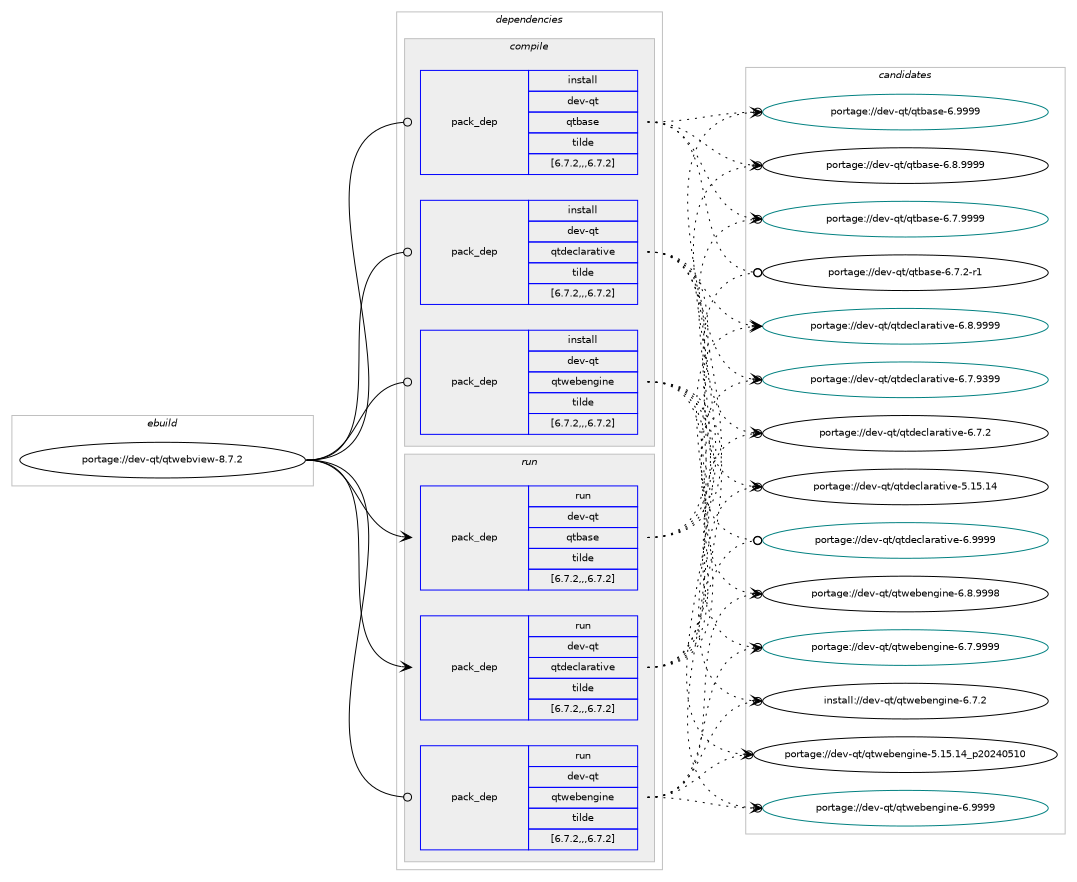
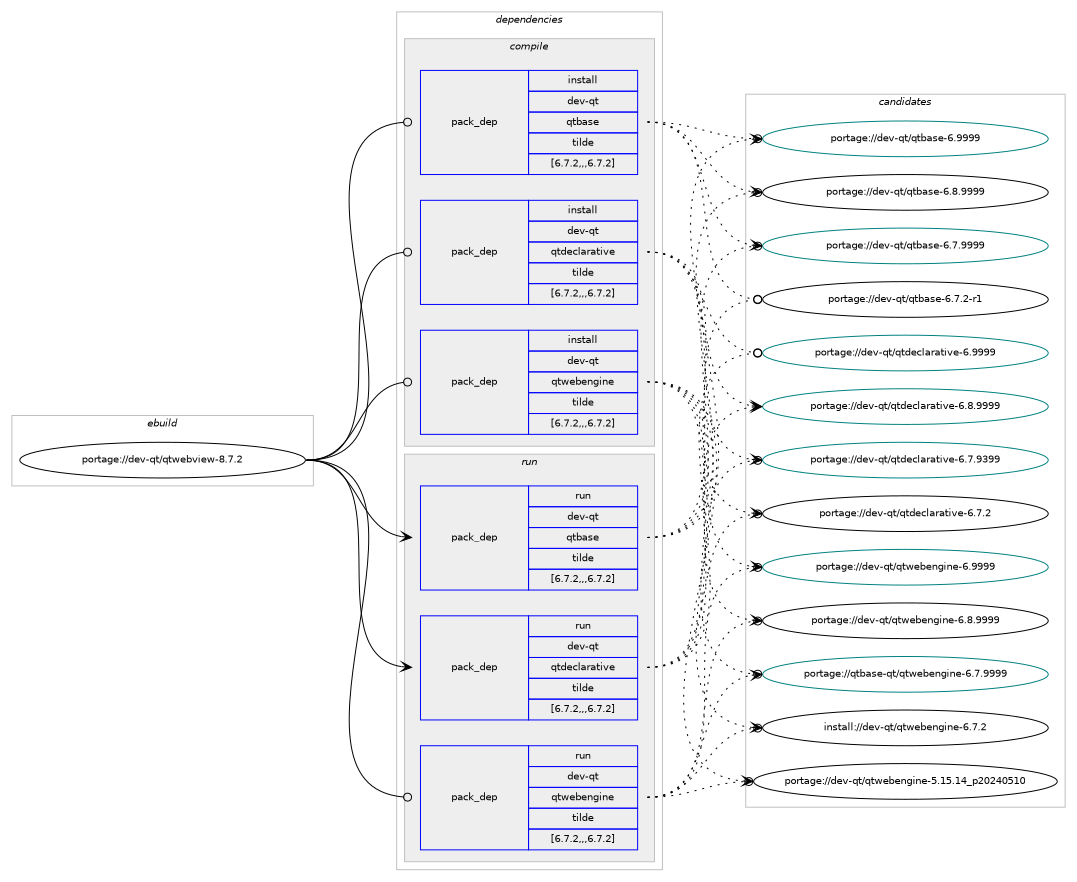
node "portage://dev-qt/qtdeclarative-5.15.14": removed
node "portage://dev-qt/qtwebengine-6.8.9998": label "portage://dev-qt/qtwebengine-6.8.9998" -> "portage://dev-qt/qtwebengine-6.8.9999"
node "portage://dev-qt/qtwebengine-6.7.9999": label "portage://dev-qt/qtwebengine-6.7.9999" -> "portage://qtbase-qt/qtwebengine-6.7.9999"
